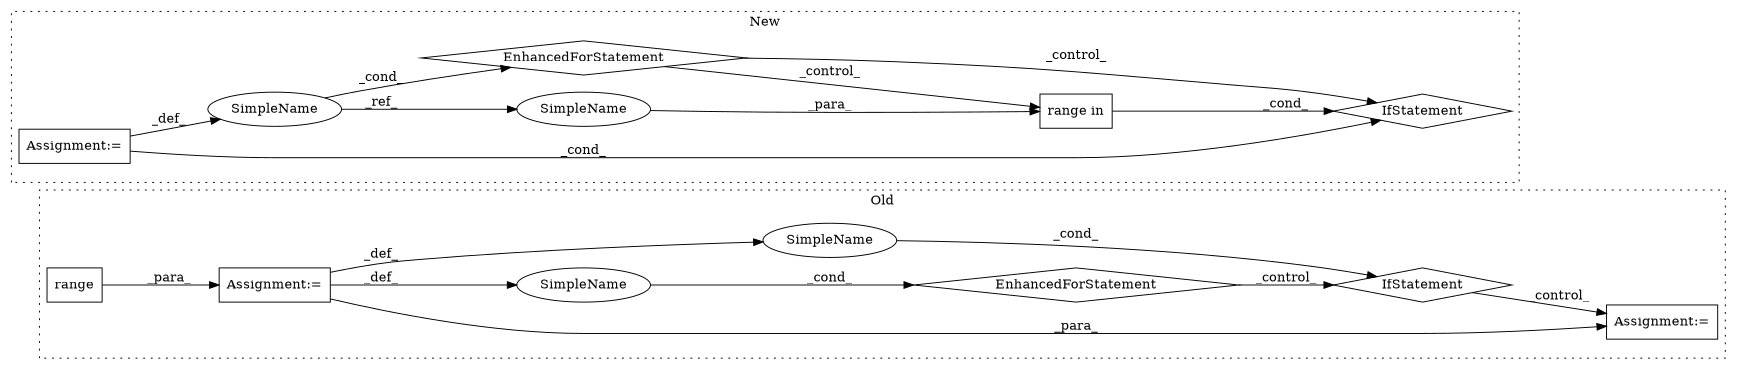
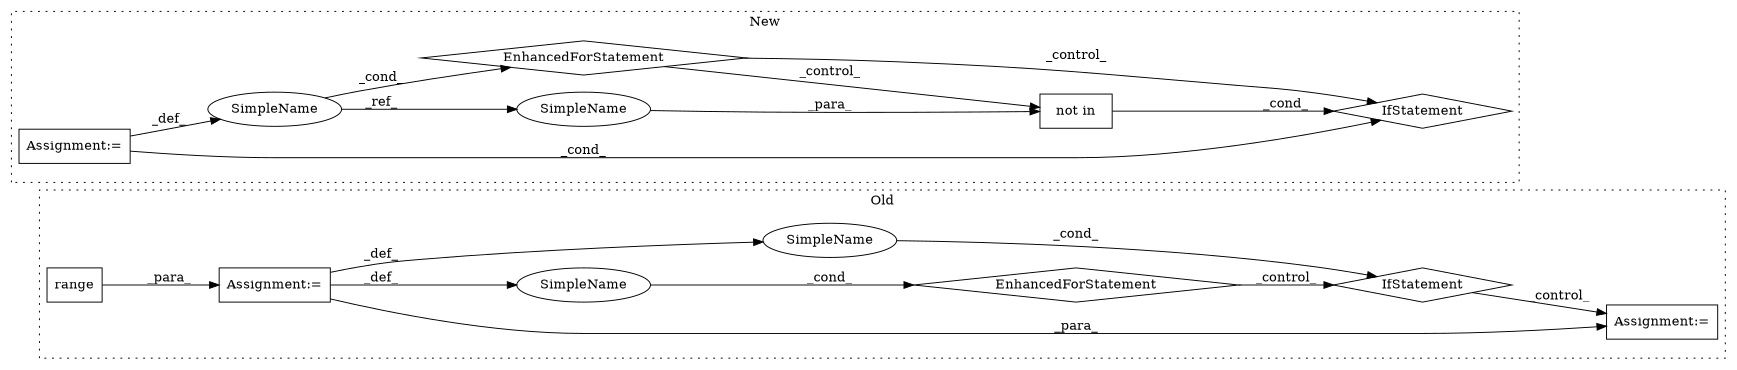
node "range in": label "range in" -> "not in"
